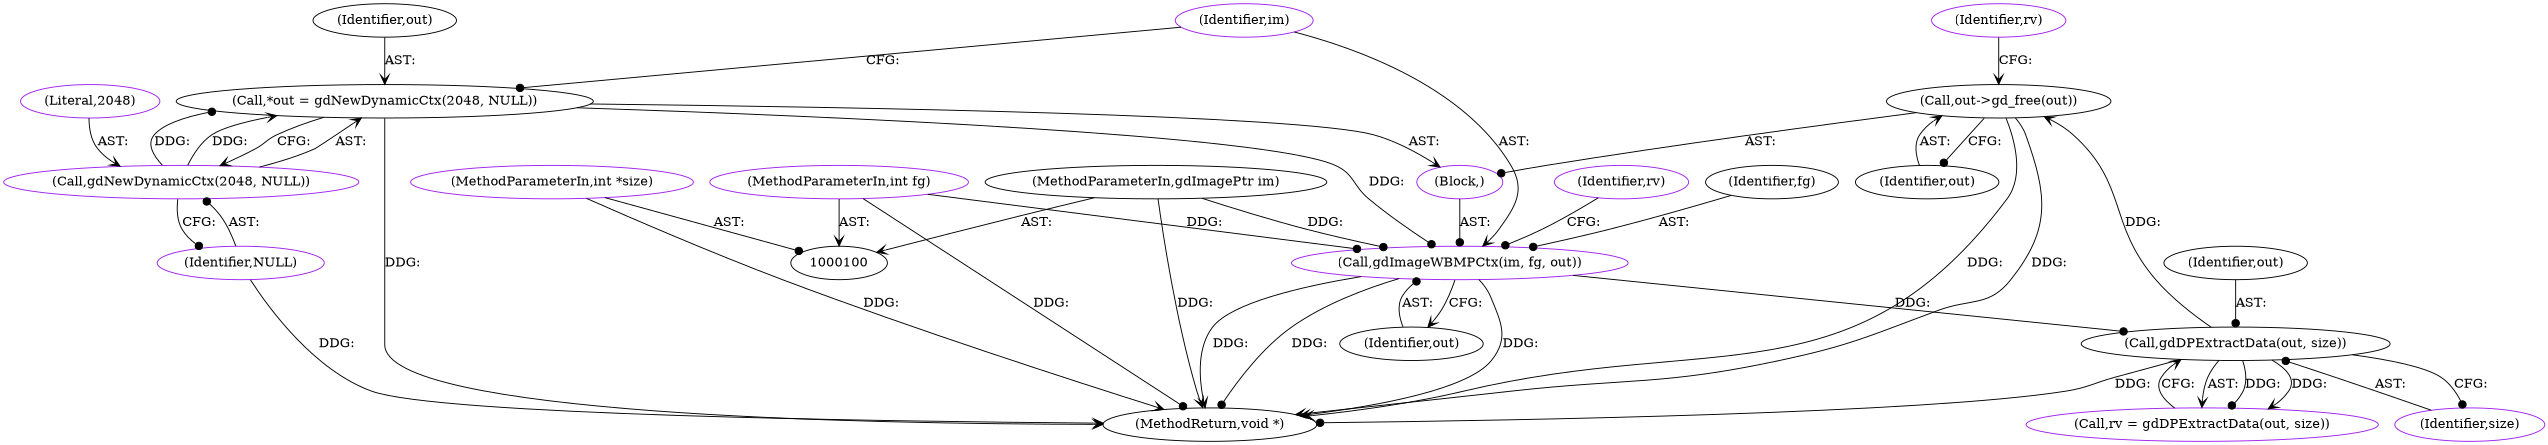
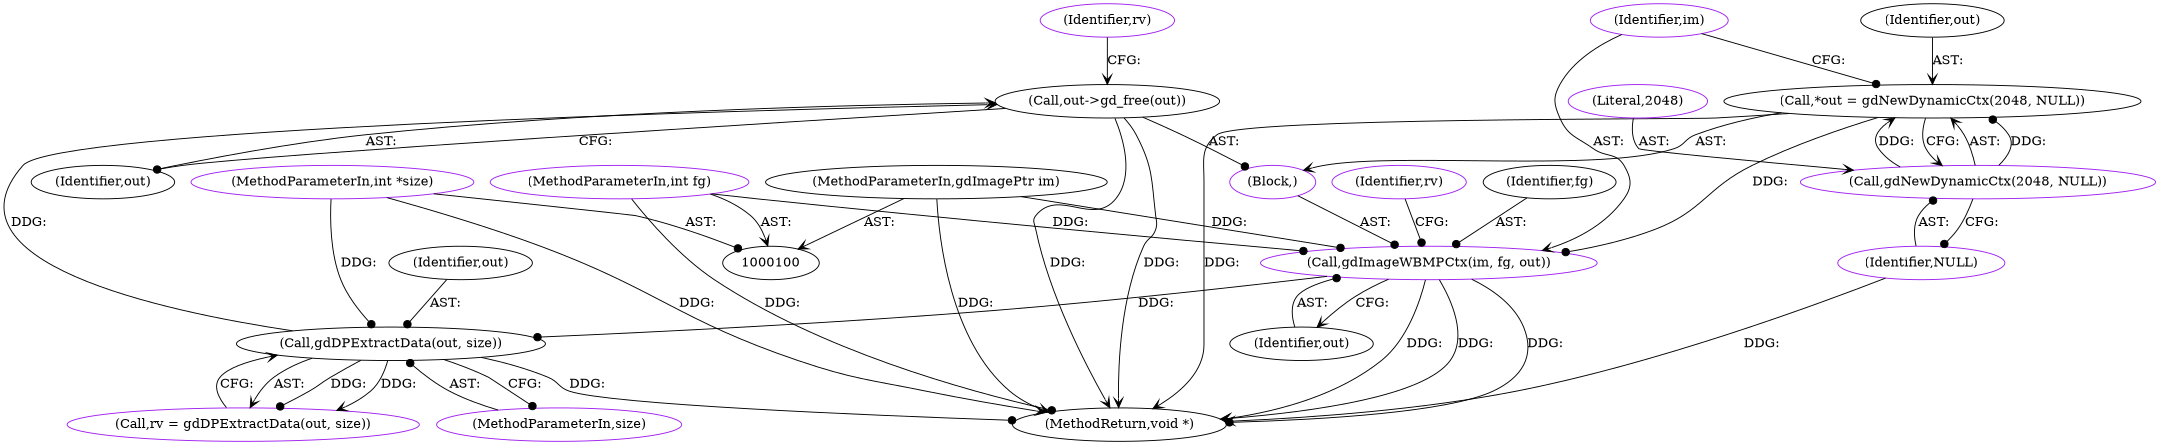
edge "(MethodParameterIn,int *size)" -> "(Call,gdDPExtractData(out, size))": added, label "DDG:"
node "(Identifier,size)": label "(Identifier,size)" -> "(MethodParameterIn,size)"
